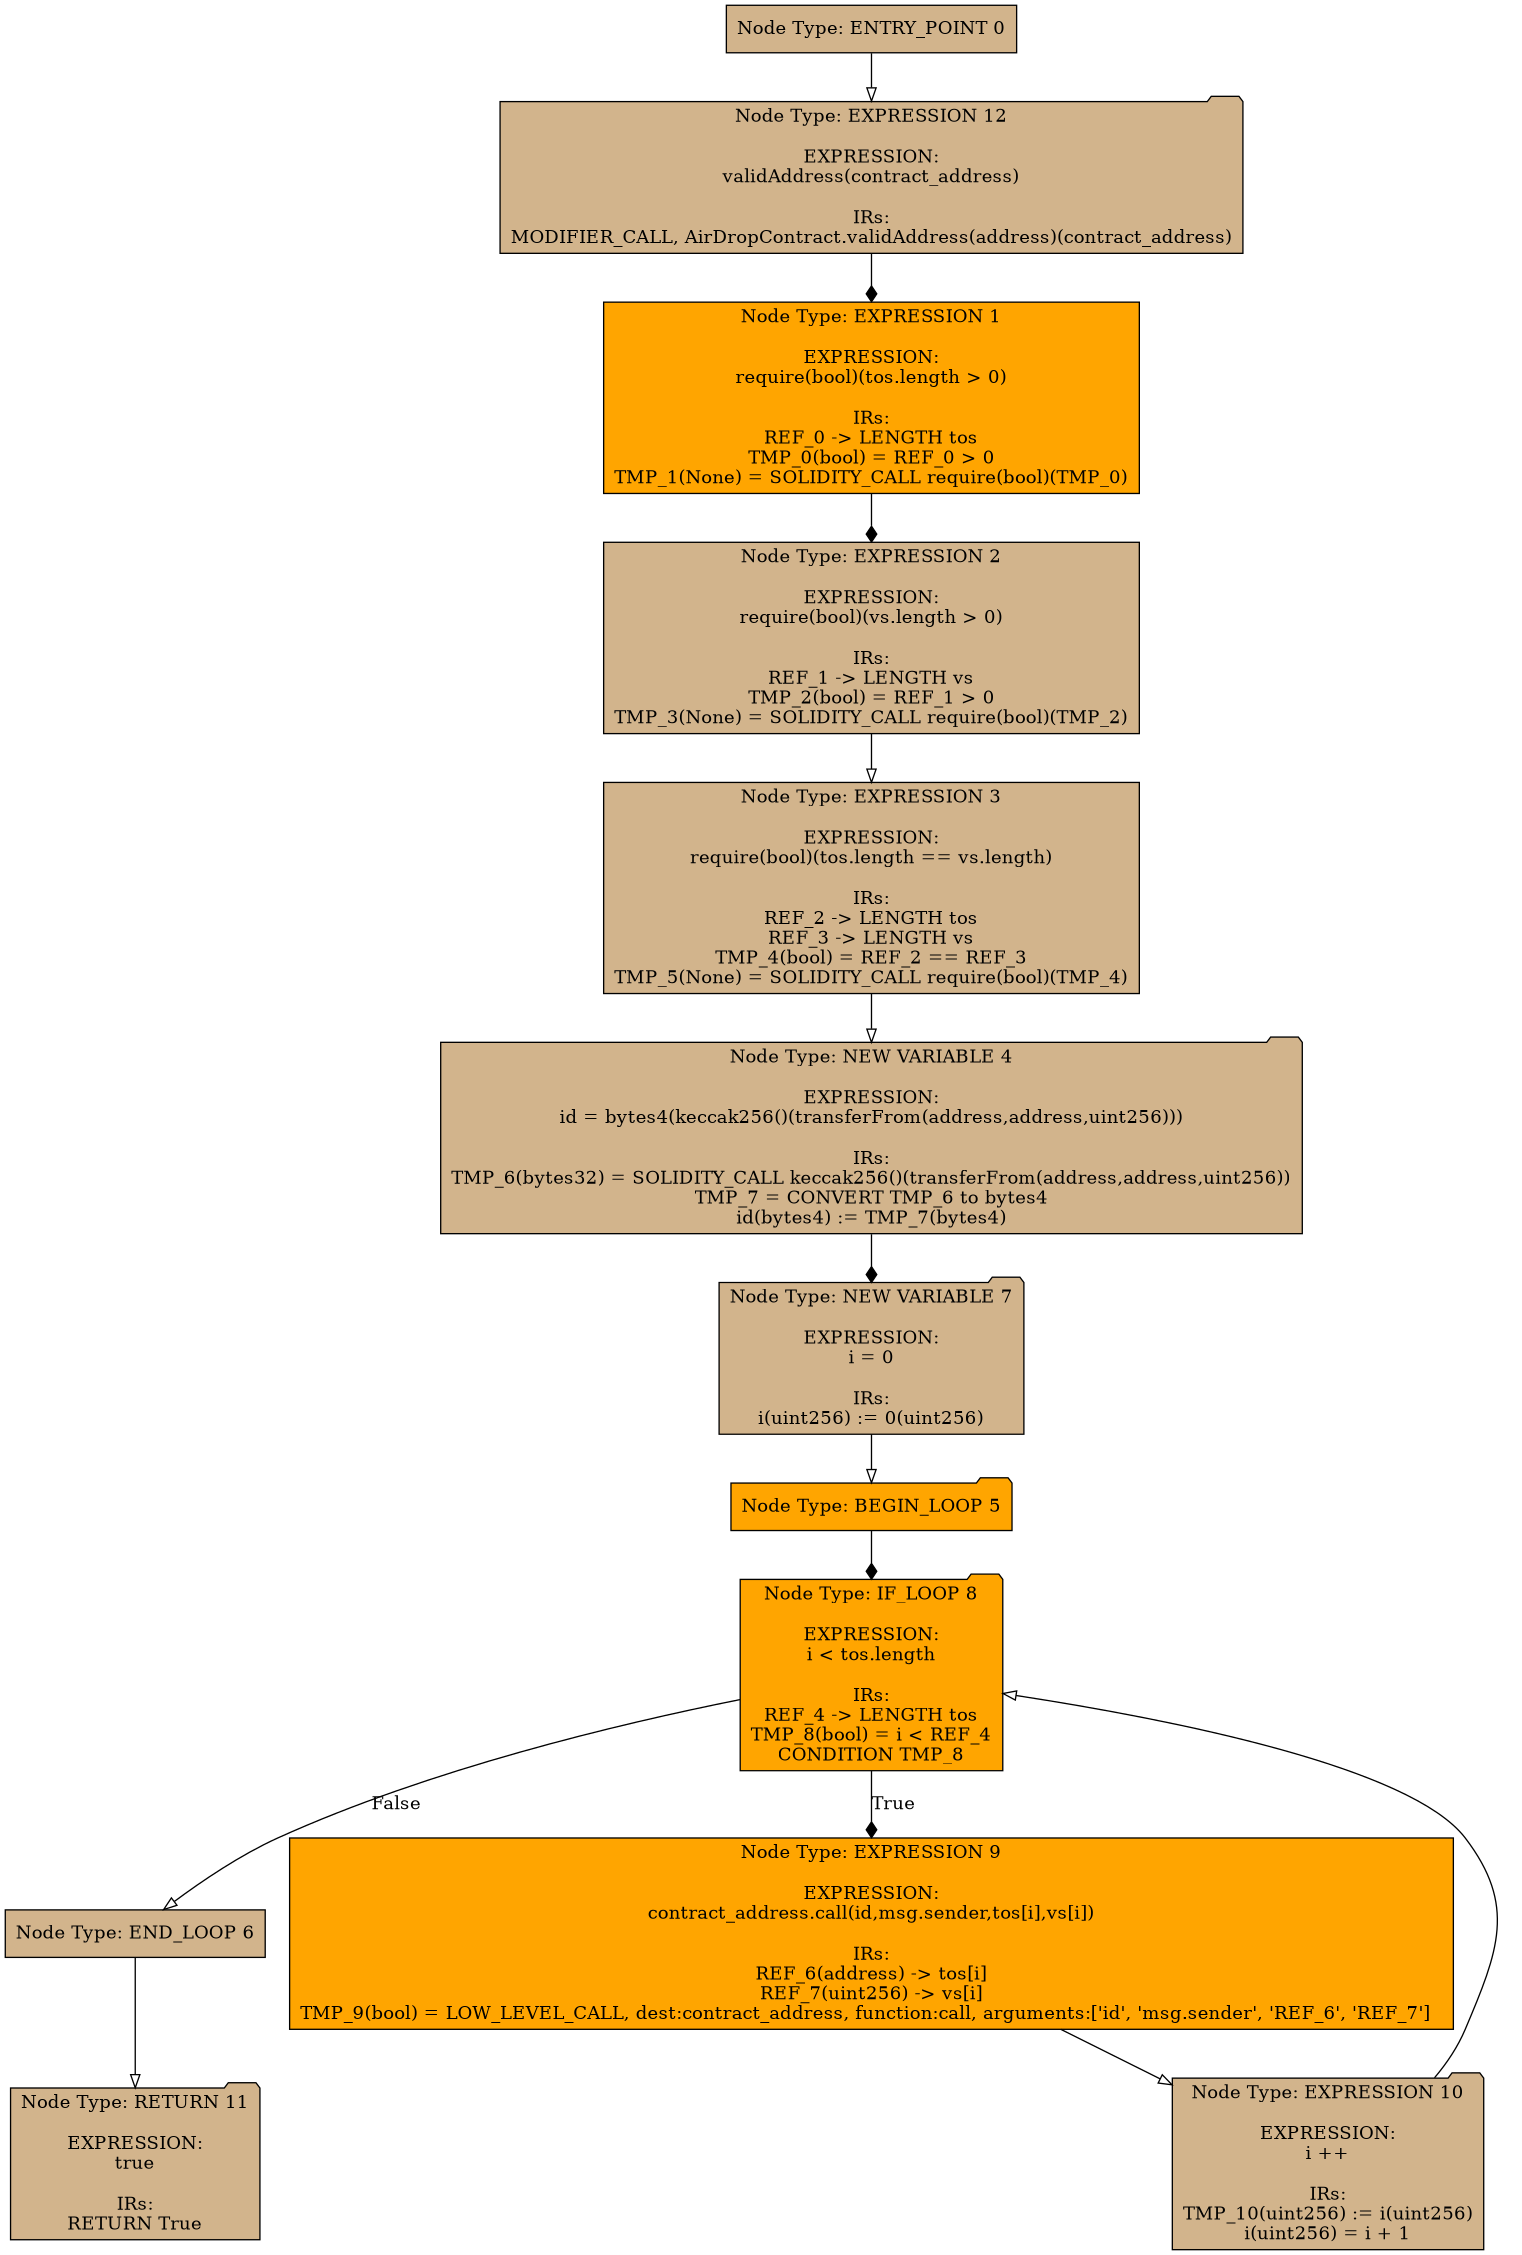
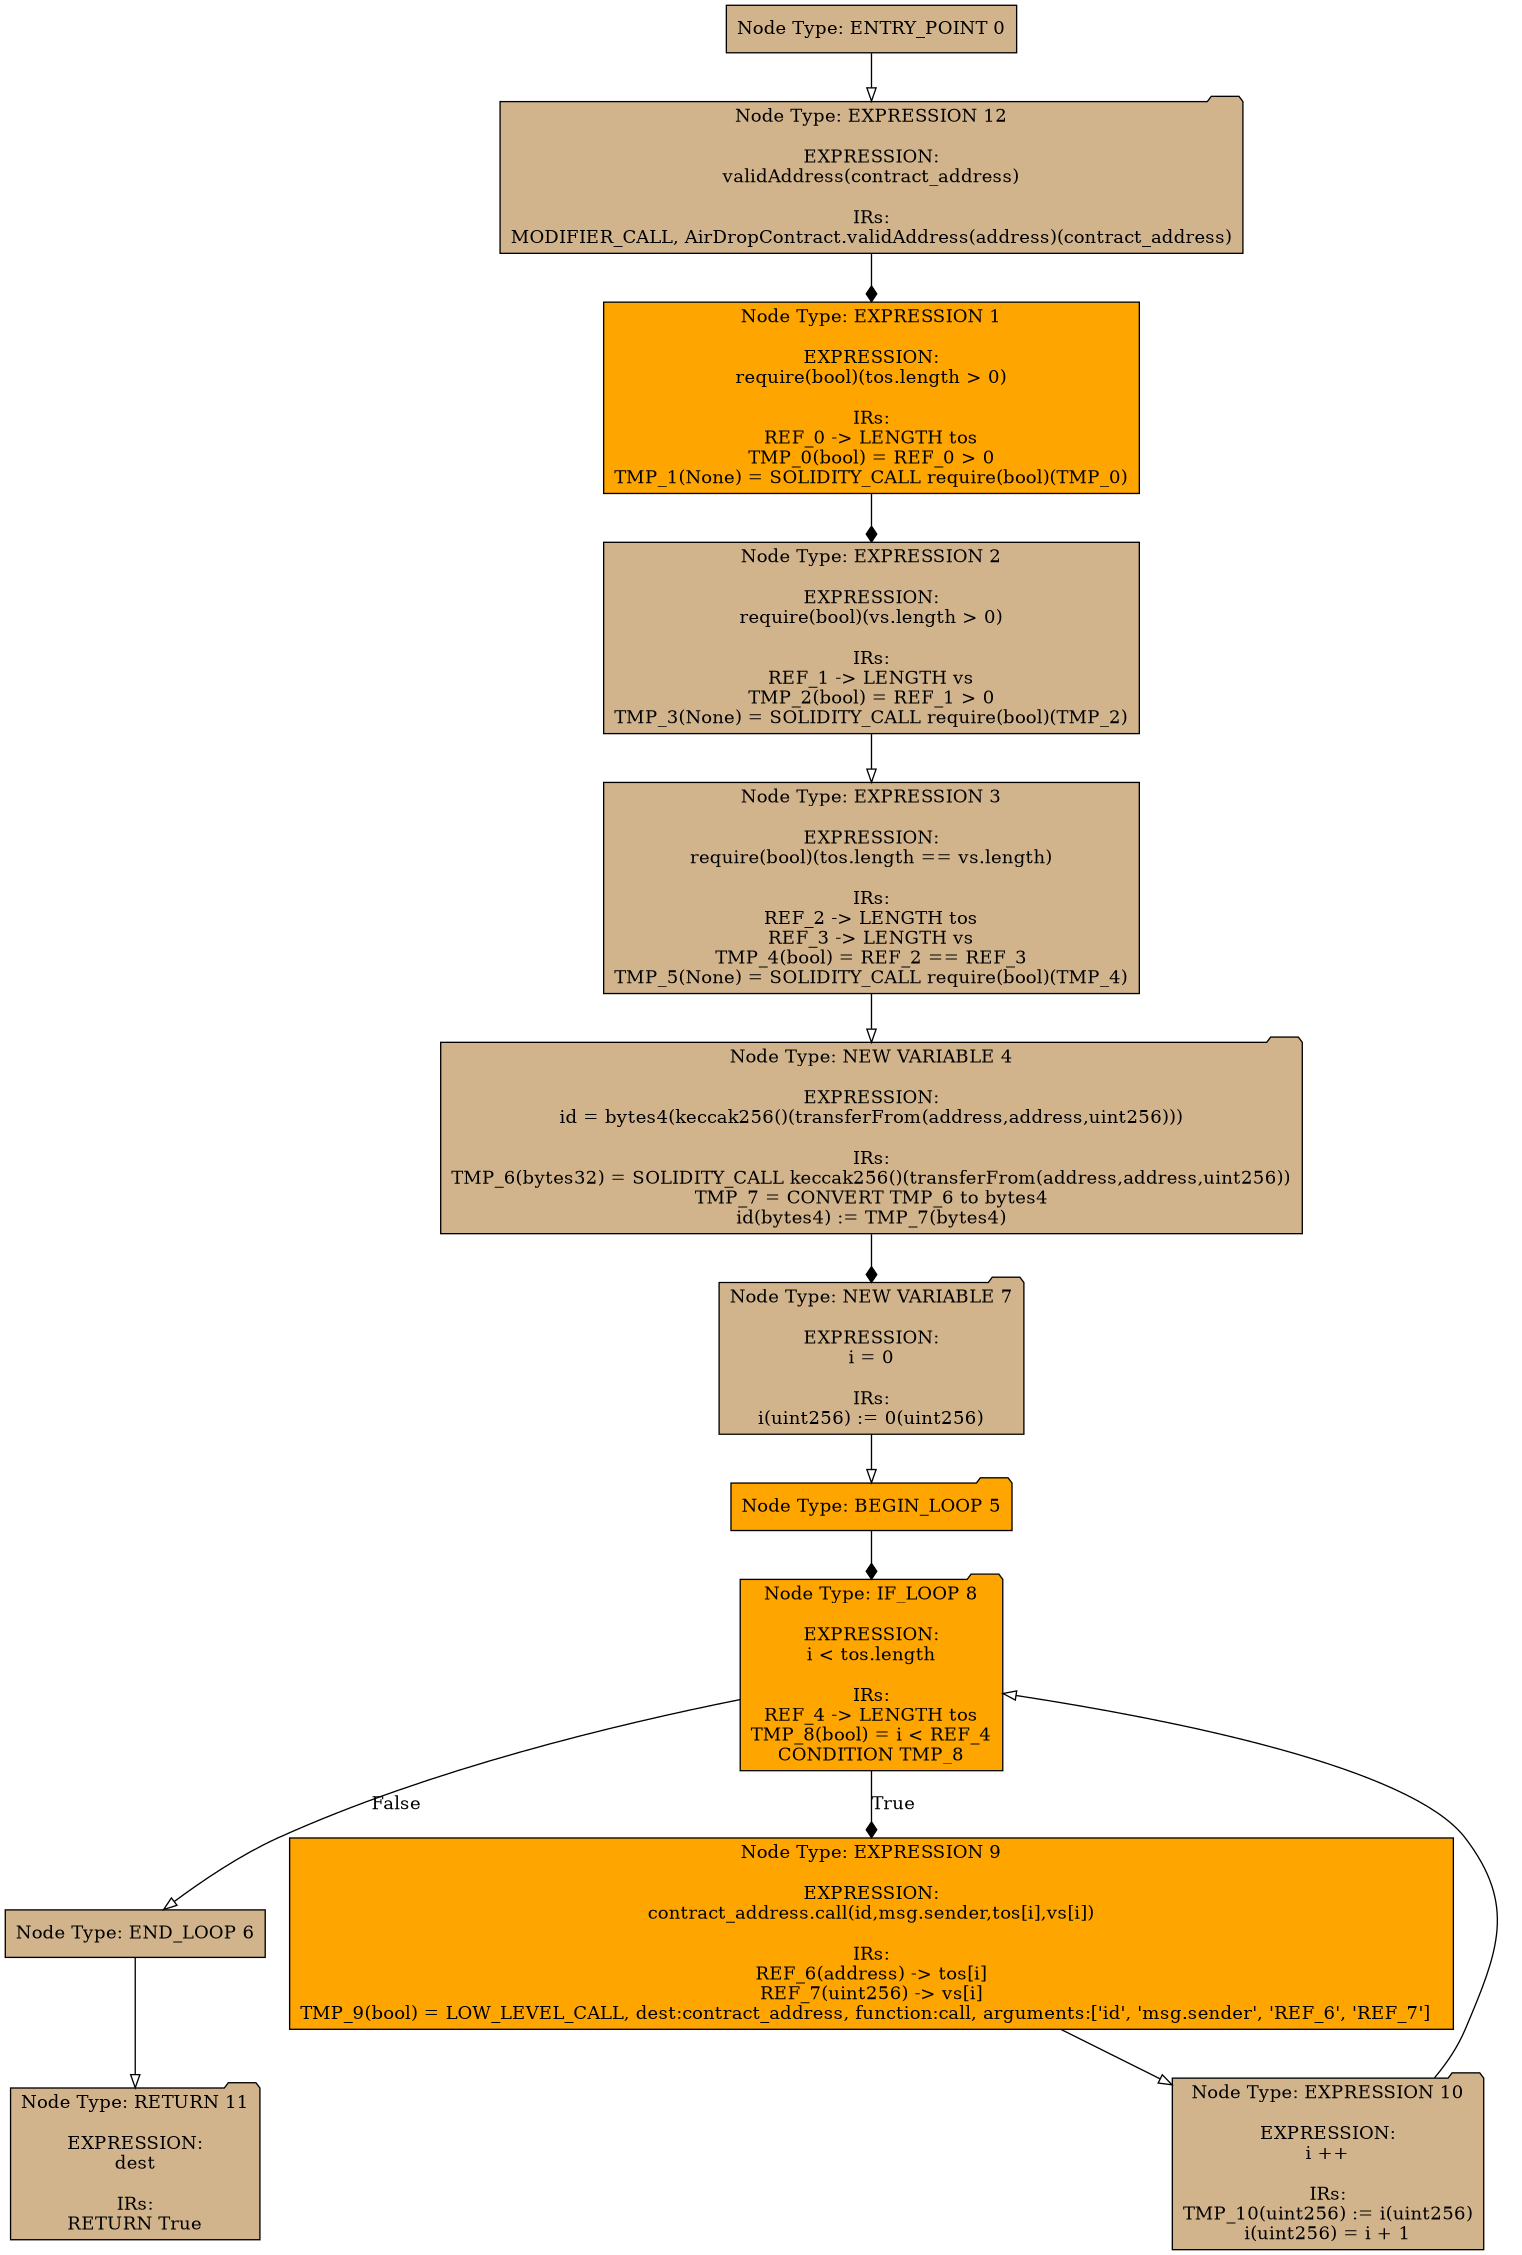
node "Node Type: RETURN 11 EXPRESSION: true IRs: RETURN True": label "Node Type: RETURN 11 EXPRESSION: true IRs: RETURN True" -> "Node Type: RETURN 11 EXPRESSION: dest IRs: RETURN True"
